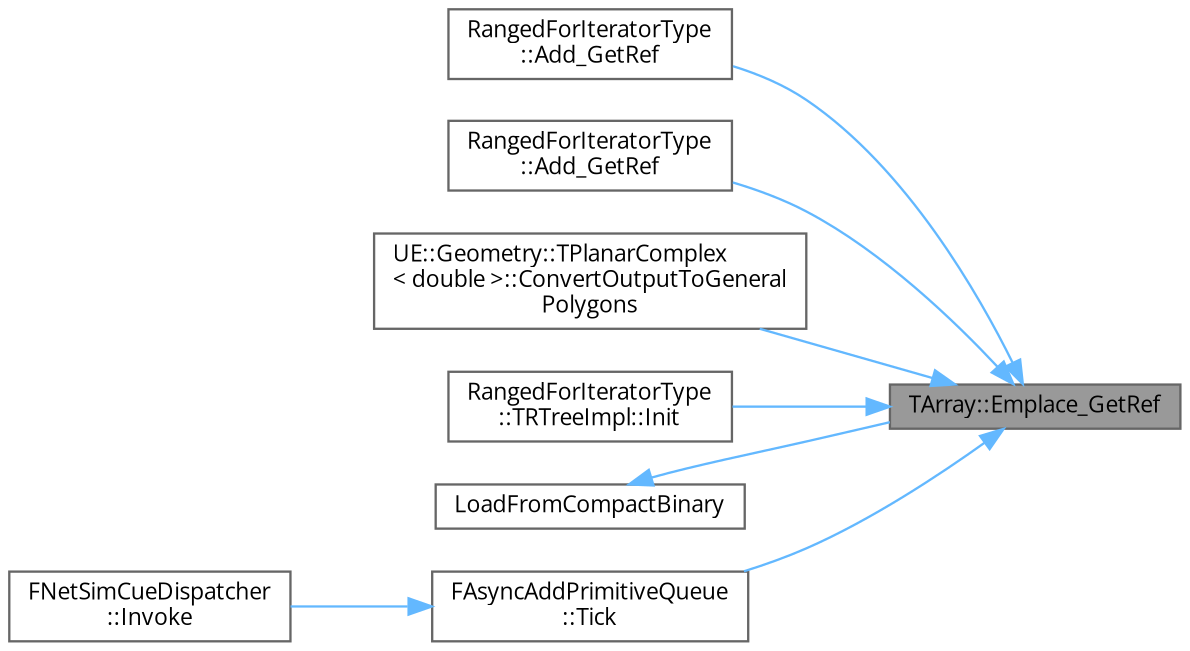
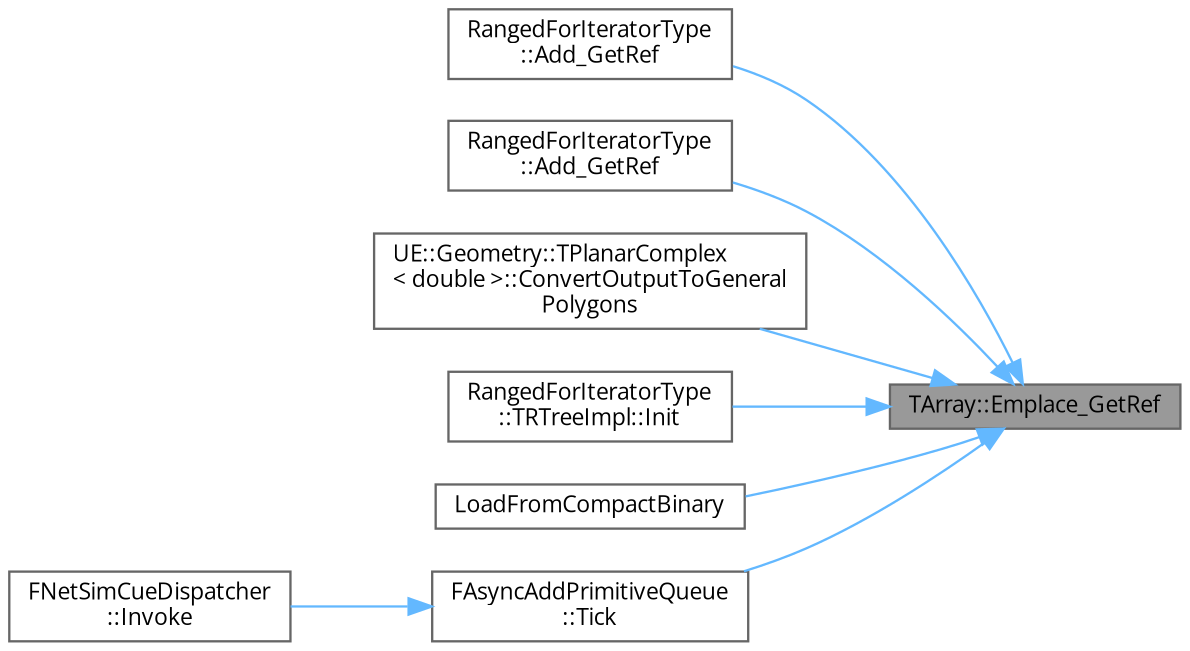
edge "TArray::Emplace_GetRef" -> "LoadFromCompactBinary": reversed
